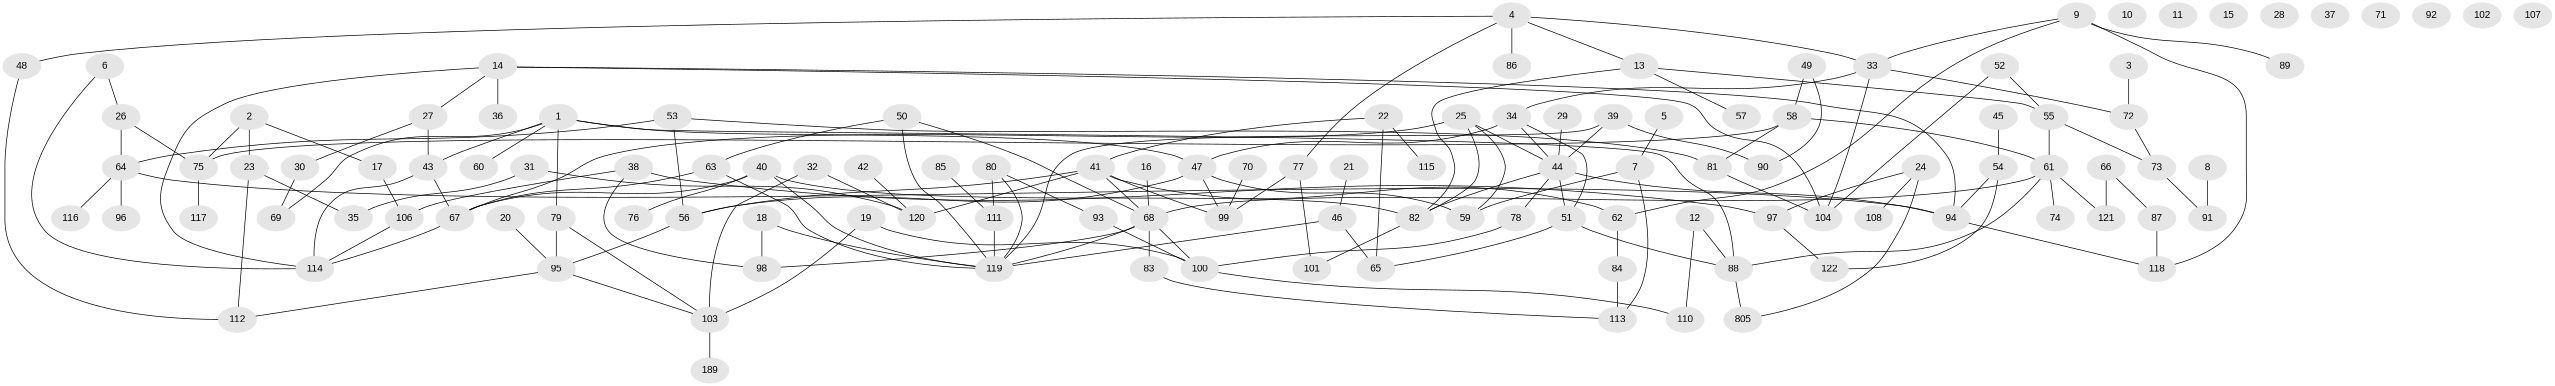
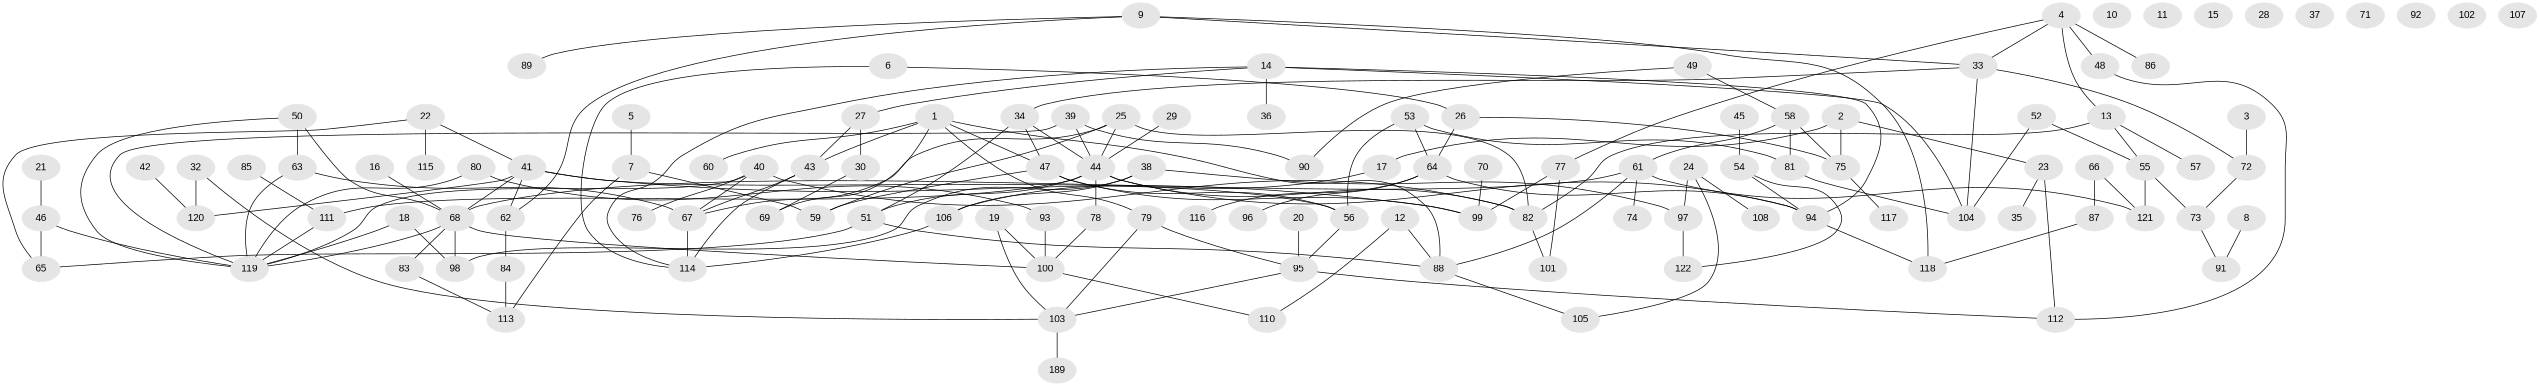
edge "55" -- "61": now "55" -- "121"
node "31": removed
edge "80" -- "111": now "44" -- "111"
node "805": label "805" -> "105"
